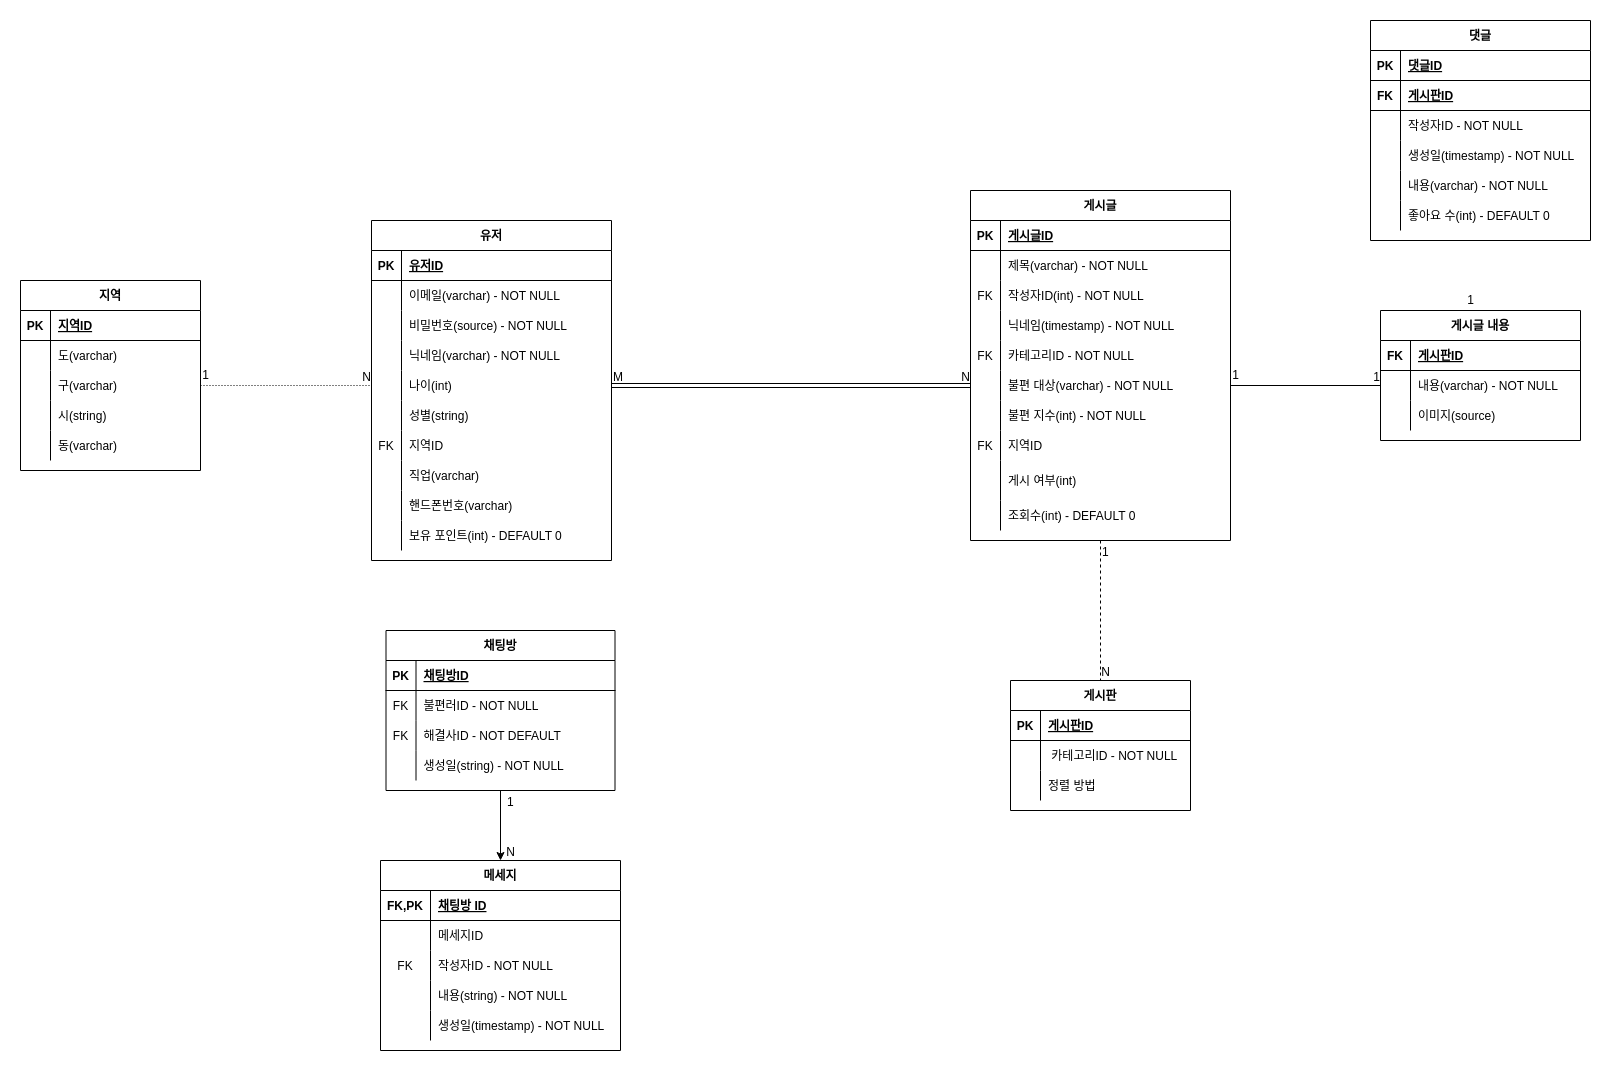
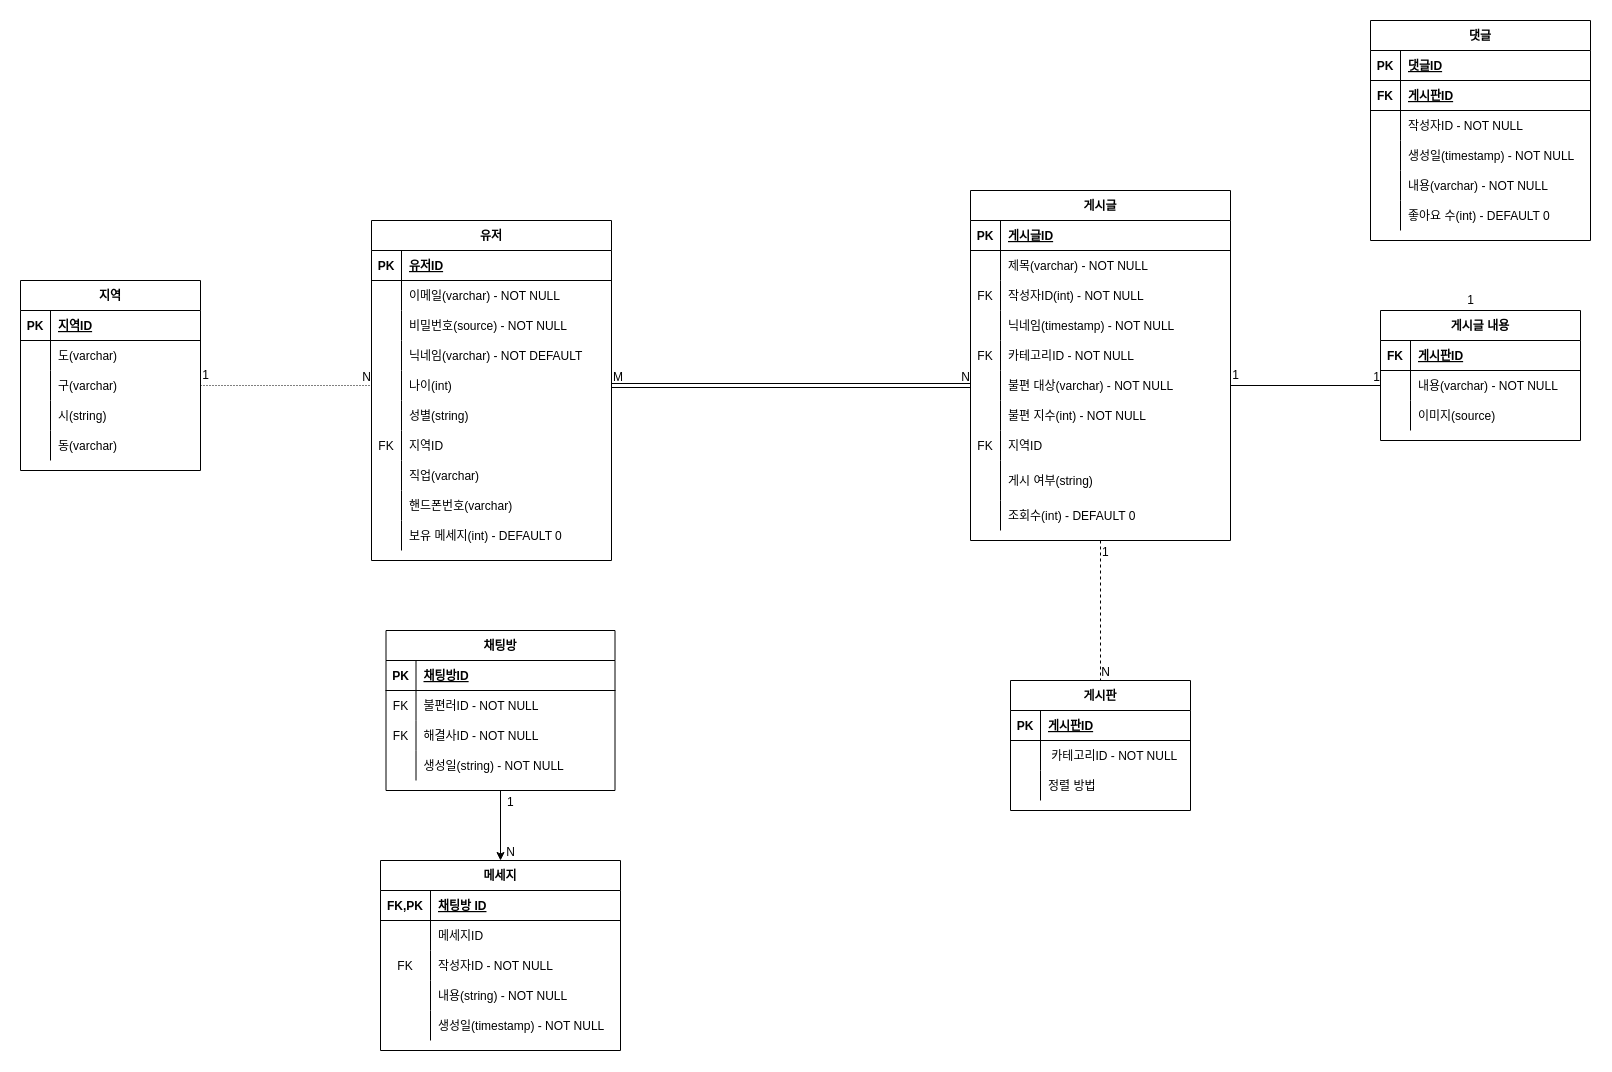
node "닉네임(varchar) - NOT NULL": label "닉네임(varchar) - NOT NULL" -> "닉네임(varchar) - NOT DEFAULT"
node "게시 여부(int)": label "게시 여부(int)" -> "게시 여부(string)"
node "보유 포인트(int) - DEFAULT 0": label "보유 포인트(int) - DEFAULT 0" -> "보유 메세지(int) - DEFAULT 0"
node "해결사ID - NOT DEFAULT": label "해결사ID - NOT DEFAULT" -> "해결사ID - NOT NULL"
